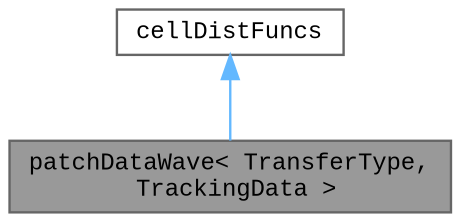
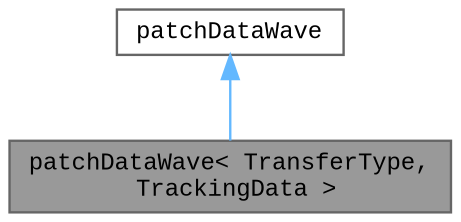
node "cellDistFuncs": label "cellDistFuncs" -> "patchDataWave"
